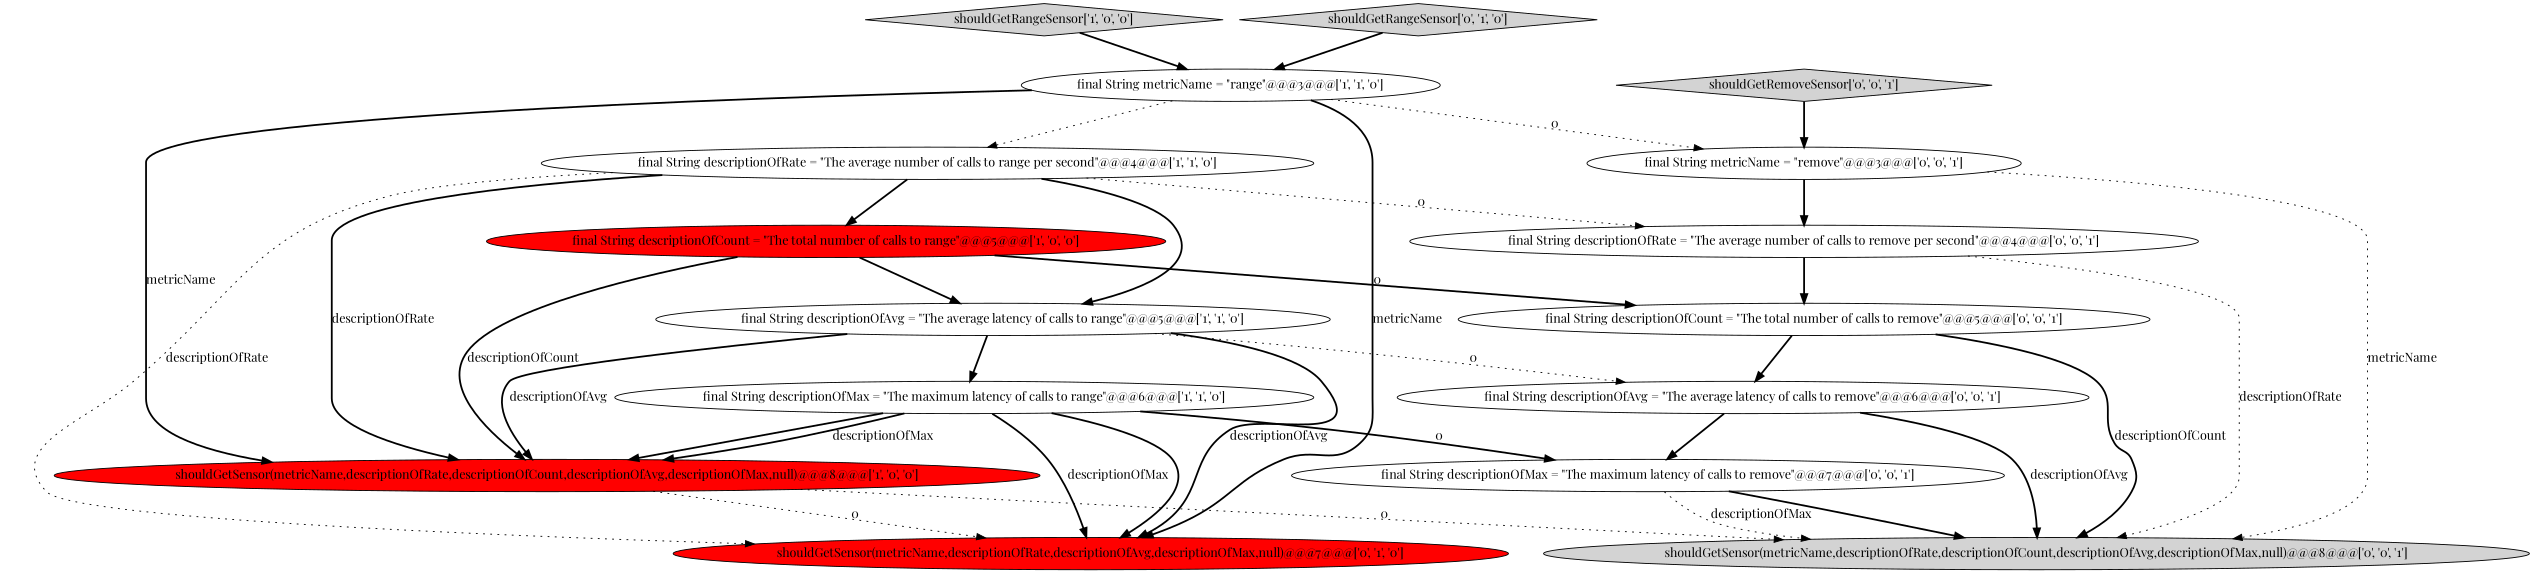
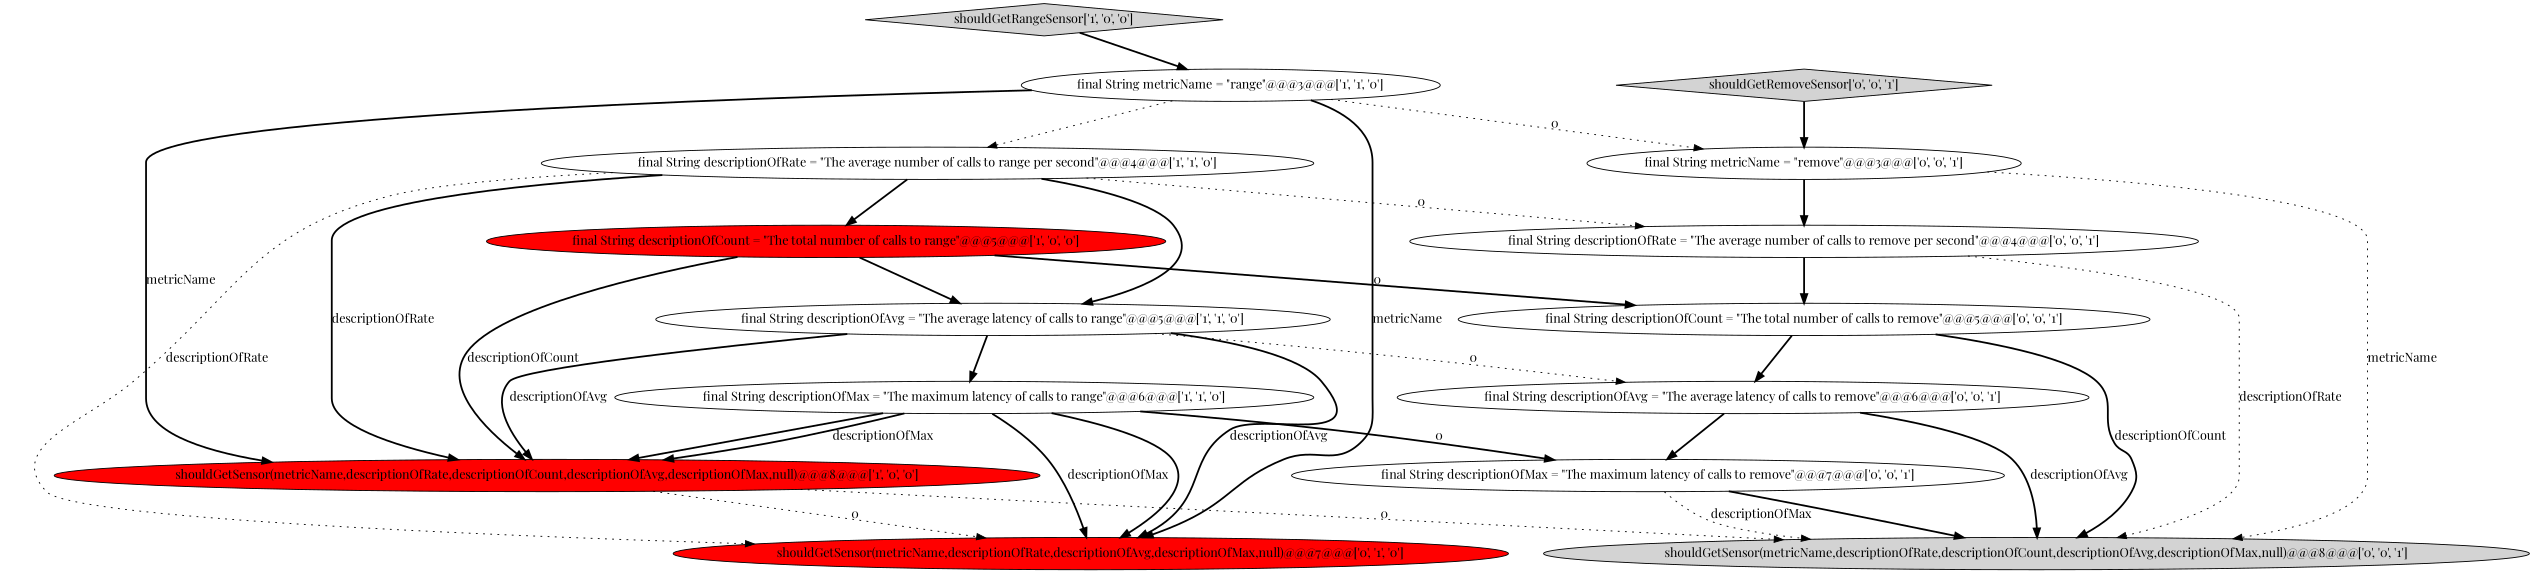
node "shouldGetRangeSensor['0', '1', '0']": removed
